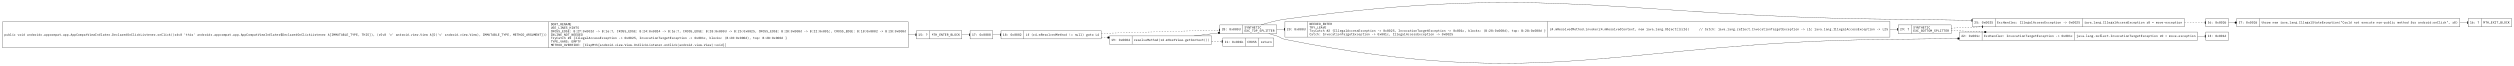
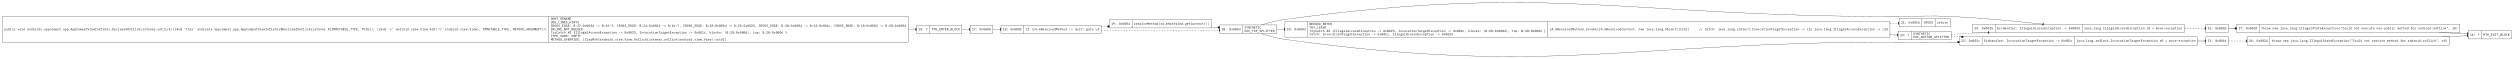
edge "19: 0x0004" -> "21: 0x001b": now "20: 0x000d" -> "21: 0x001b"
node "24: 0x0024": added
